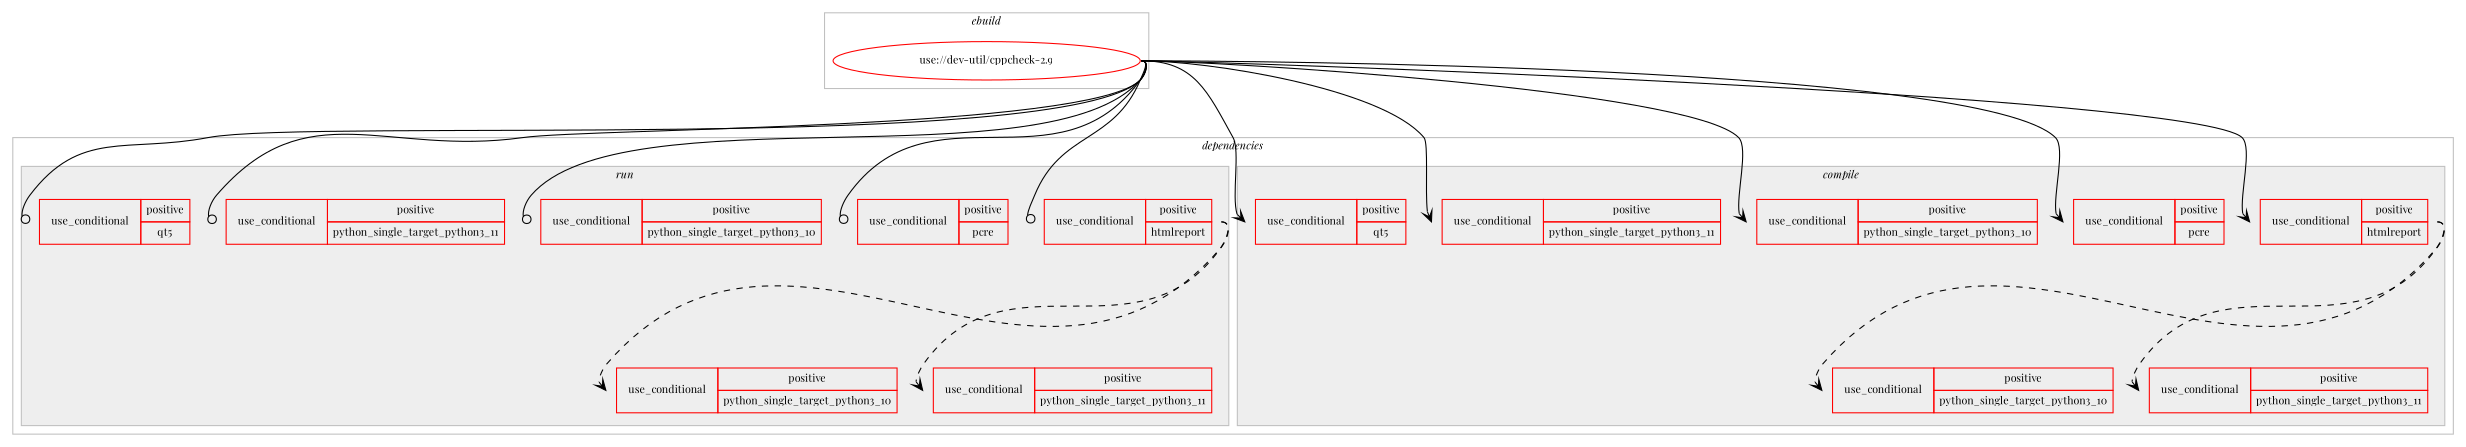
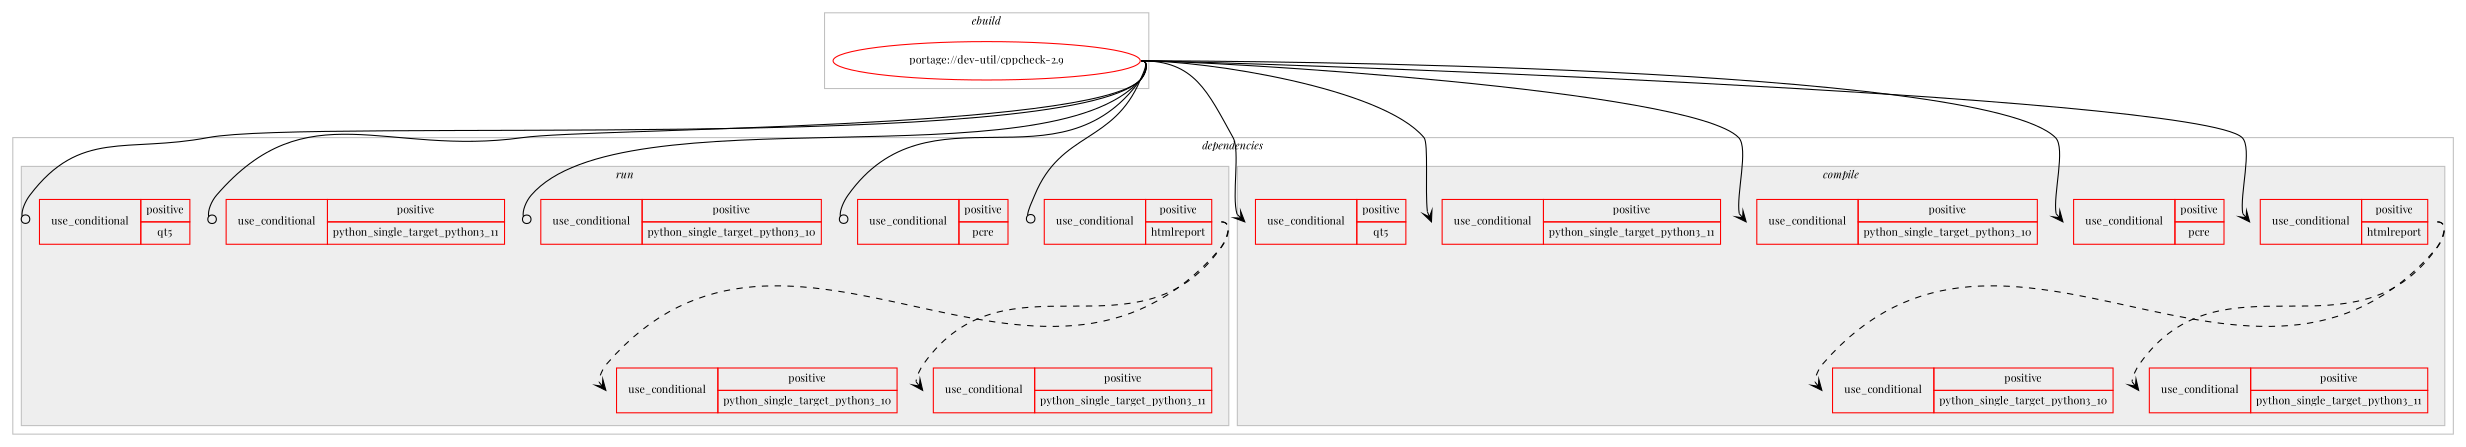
node "use://dev-util/cppcheck-2.9": label "use://dev-util/cppcheck-2.9" -> "portage://dev-util/cppcheck-2.9"
